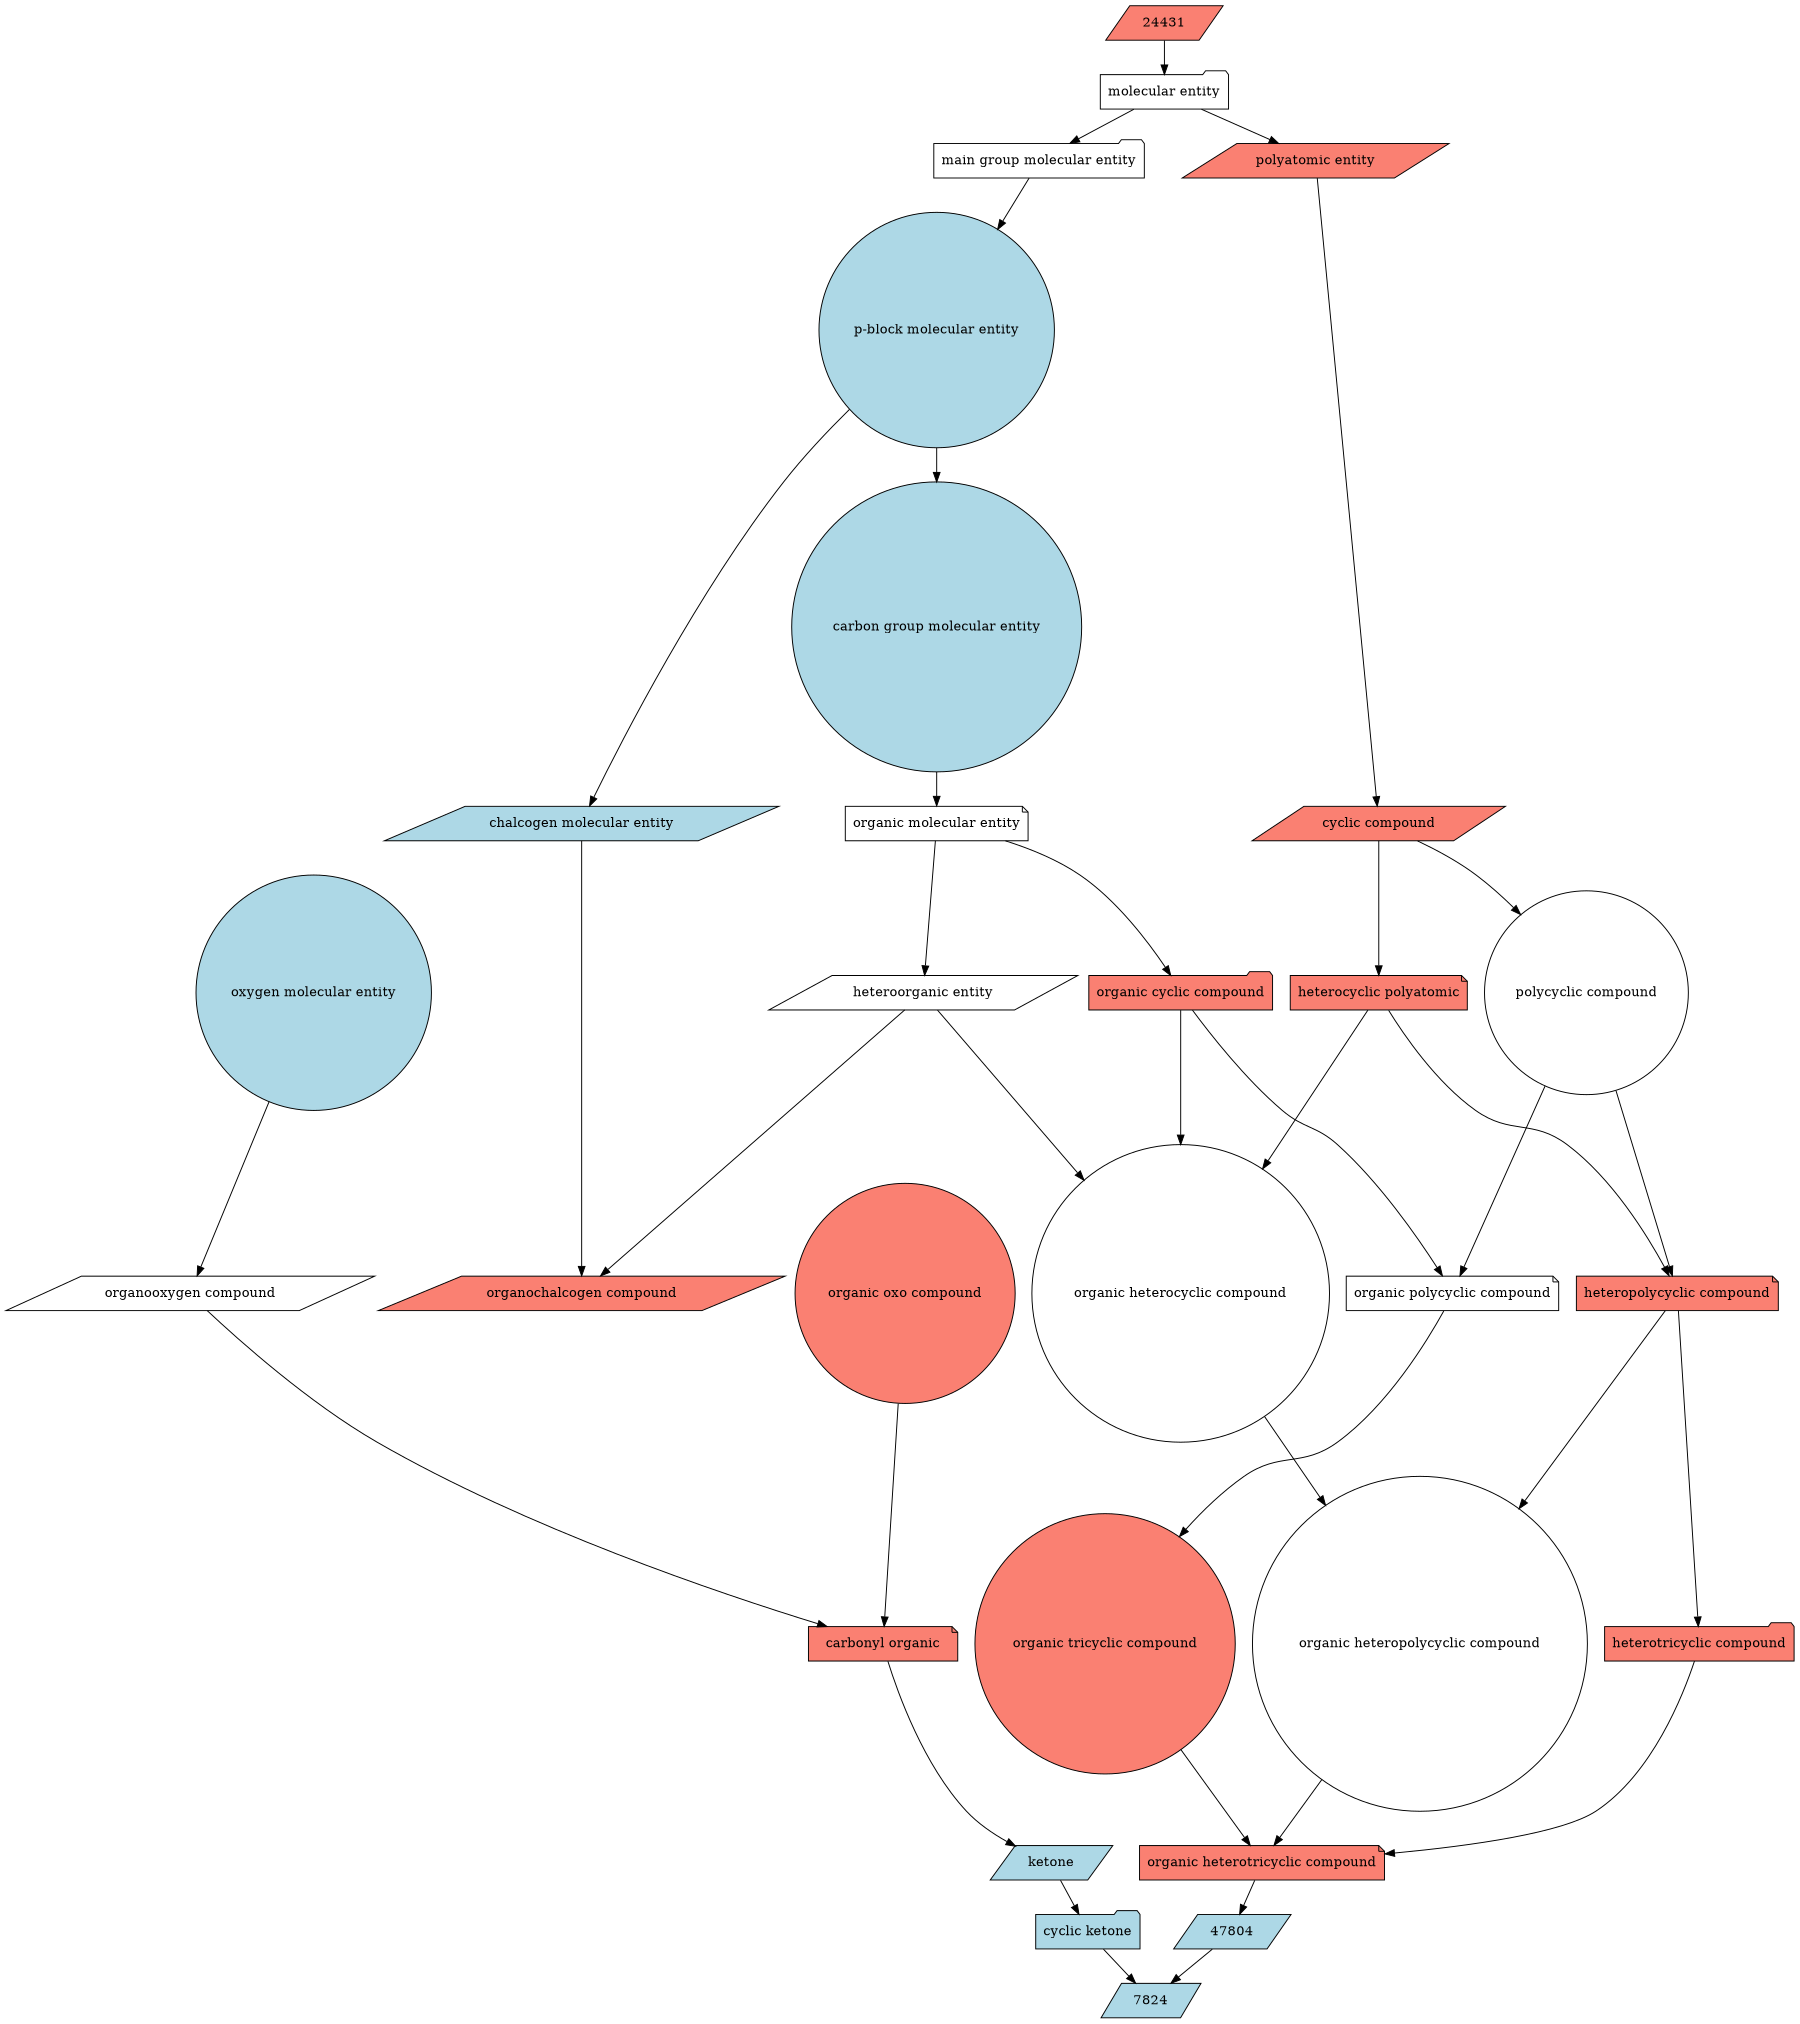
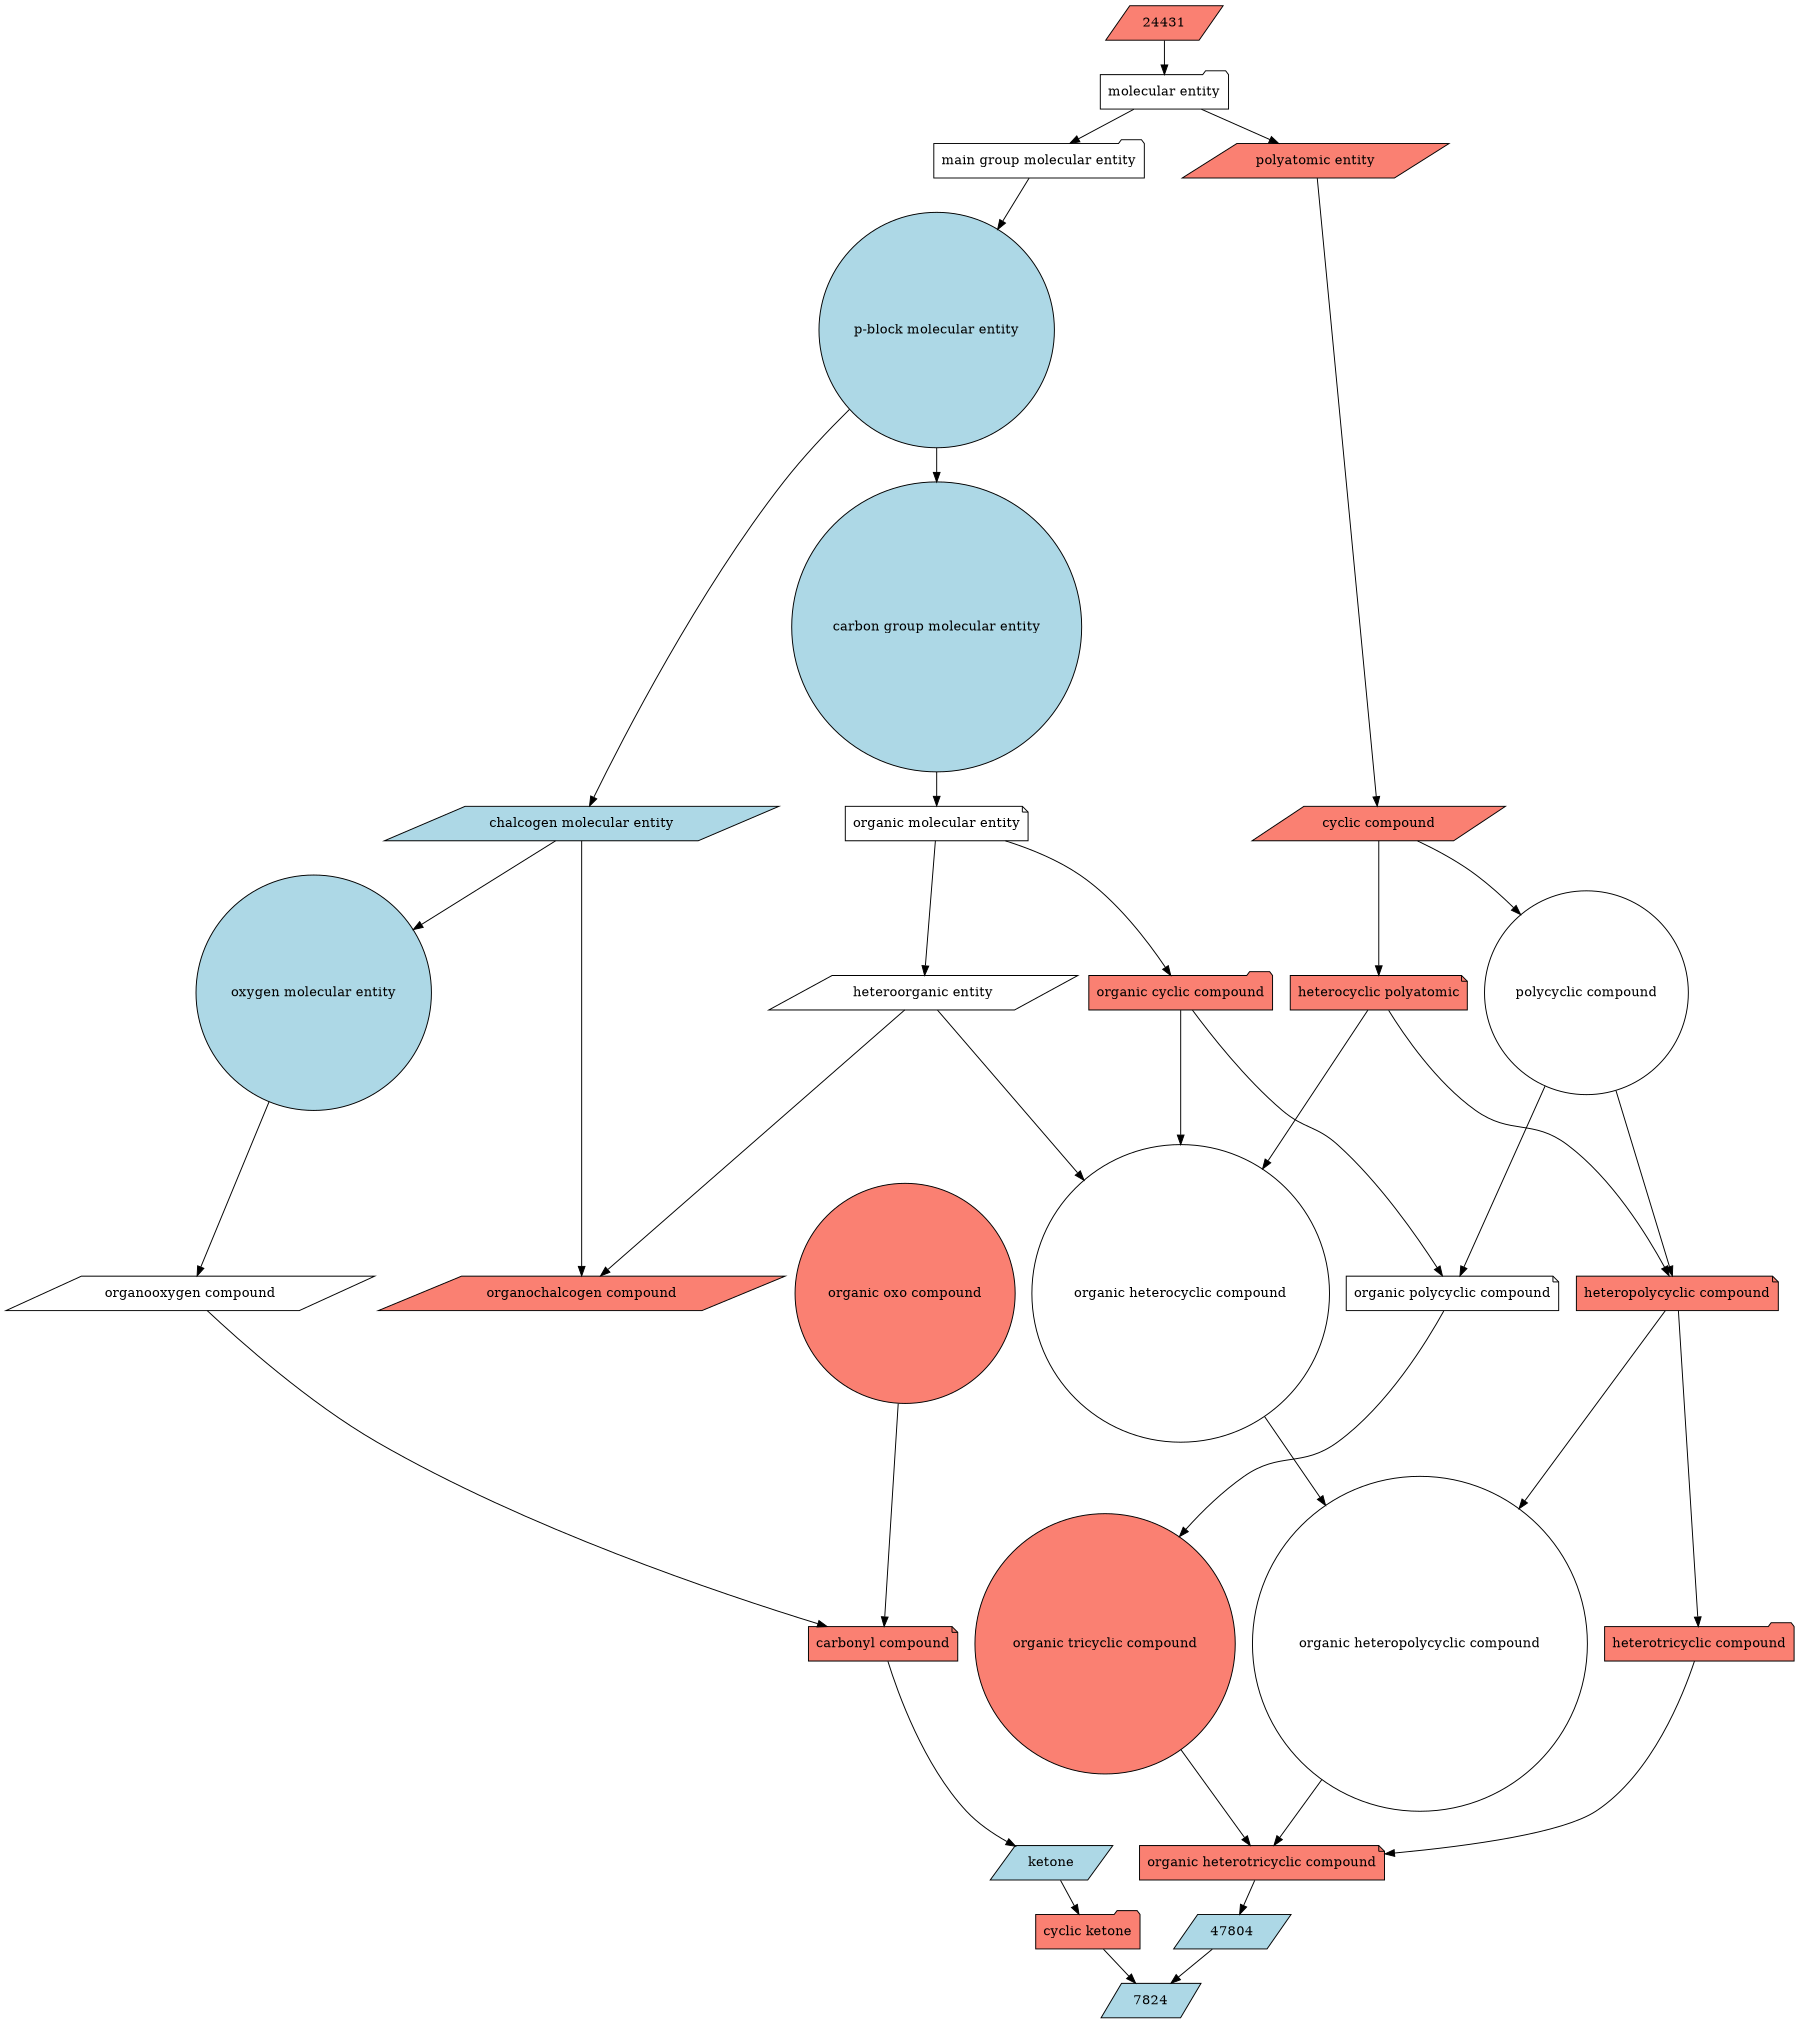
edge "chalcogen molecular entity" -> "oxygen molecular entity": added
node "carbonyl organic": label "carbonyl organic" -> "carbonyl compound"
node "cyclic ketone": fillcolor lightblue -> salmon
